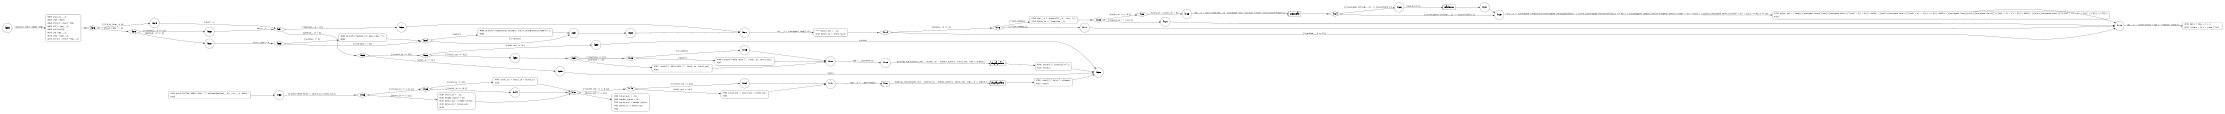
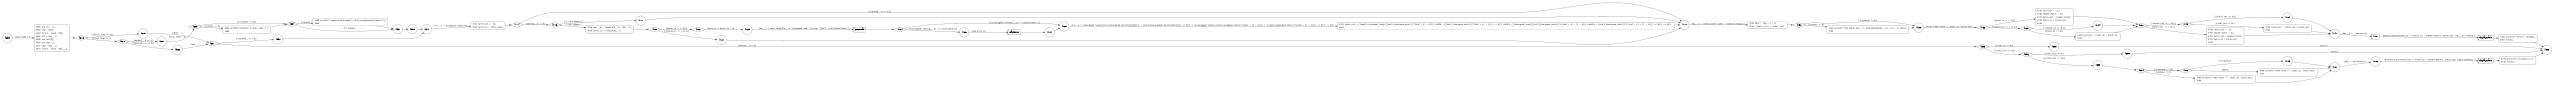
node "4732": added
edge "4659" -> "4660": label "Function start dummy edge" -> "first_time = 0;"
edge "4748" -> "4747": added
